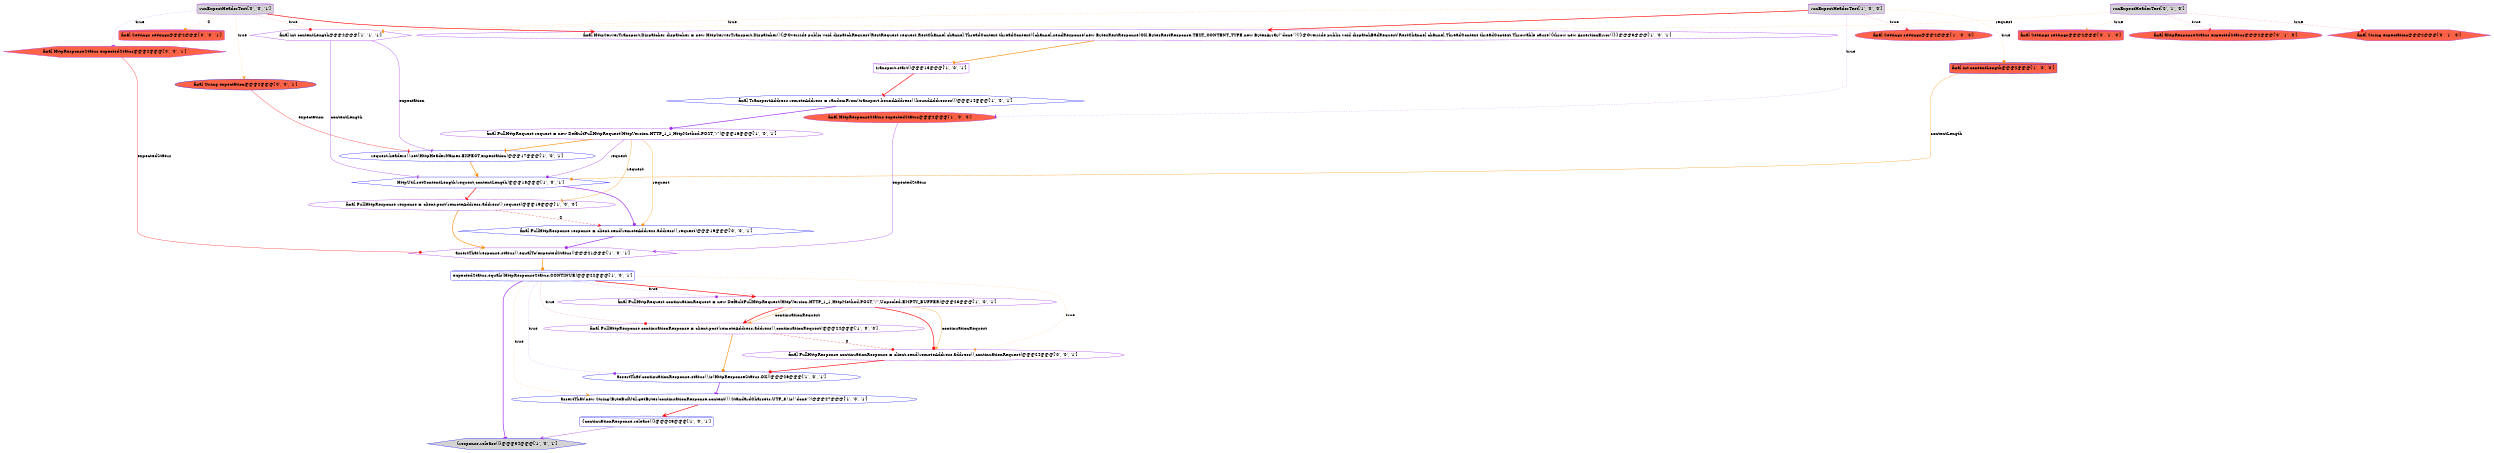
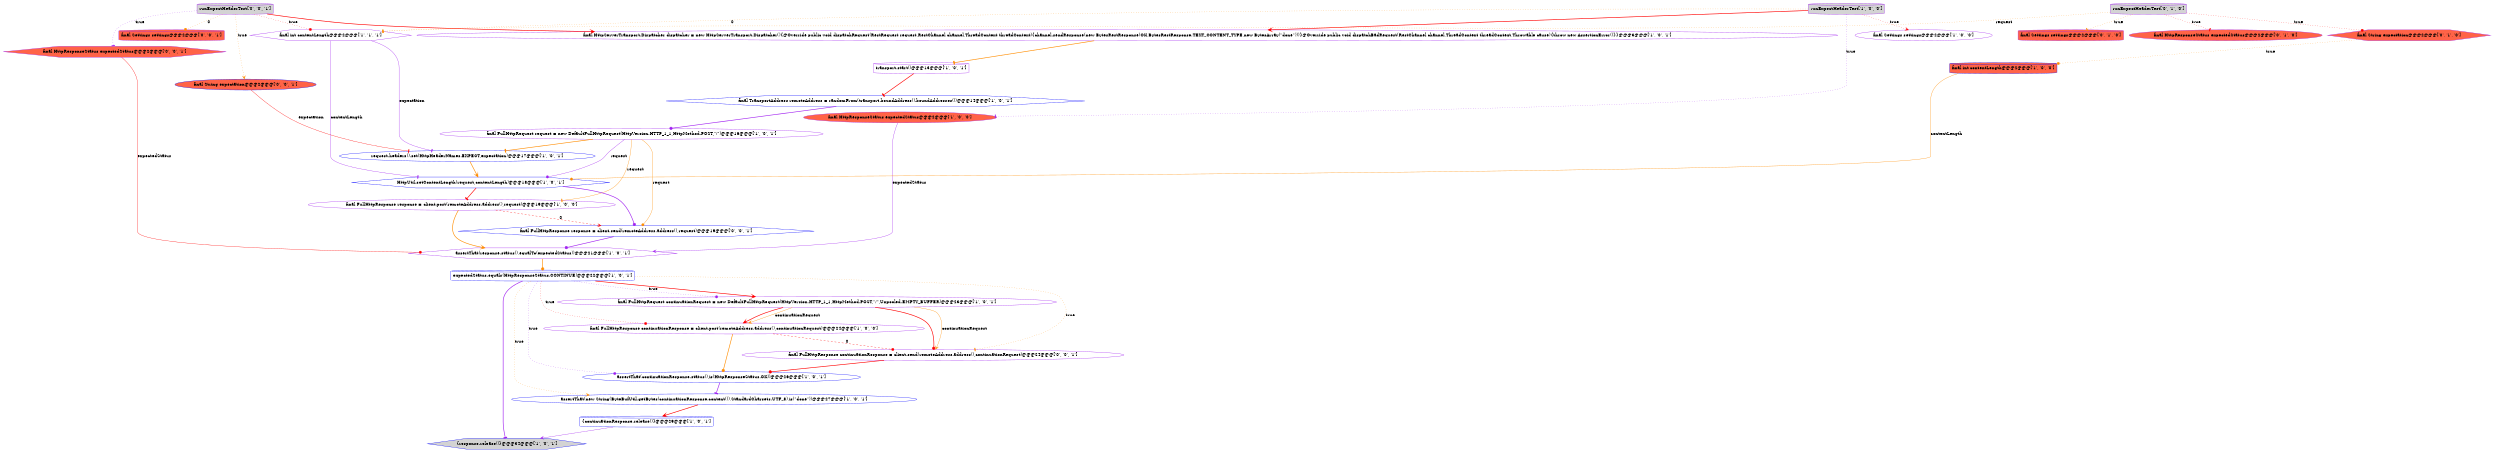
edge "runExpectHeaderTest['1', '0', '0']" -> "final int contentLength@@@2@@@['1', '0', '0']": now "final String expectation@@@2@@@['0', '1', '0']" -> "final int contentLength@@@2@@@['1', '0', '0']"
edge "runExpectHeaderTest['1', '0', '0']" -> "final int contentLength@@@2@@@['1', '1', '1']": label "true" -> "0"
node "final Settings settings@@@2@@@['1', '0', '0']": fillcolor tomato -> white
